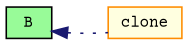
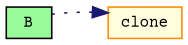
edge "clone" -> "B": reversed
